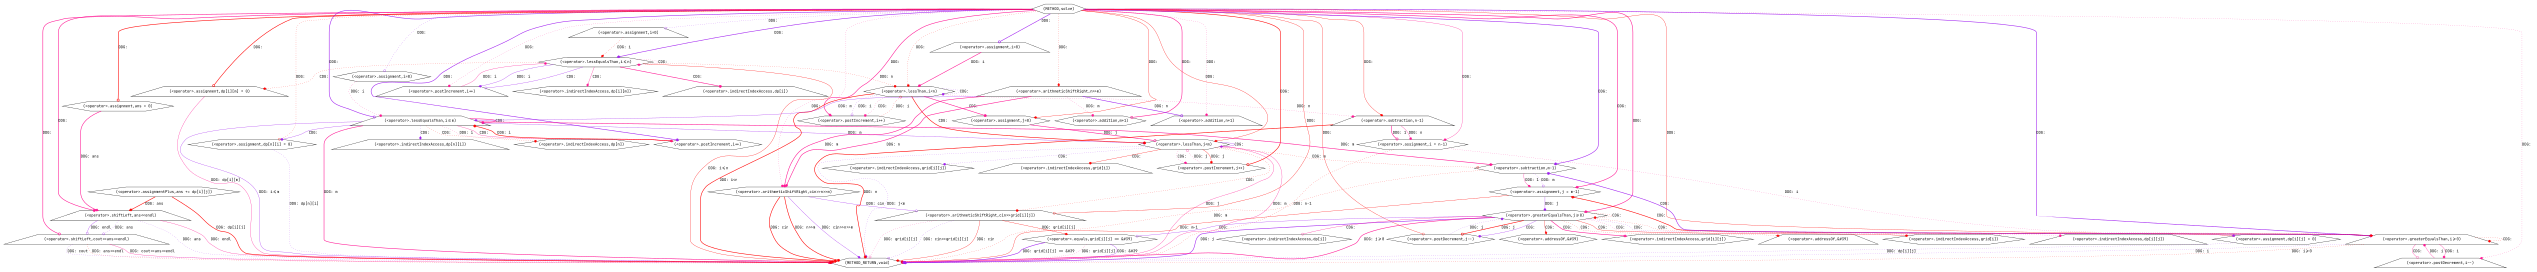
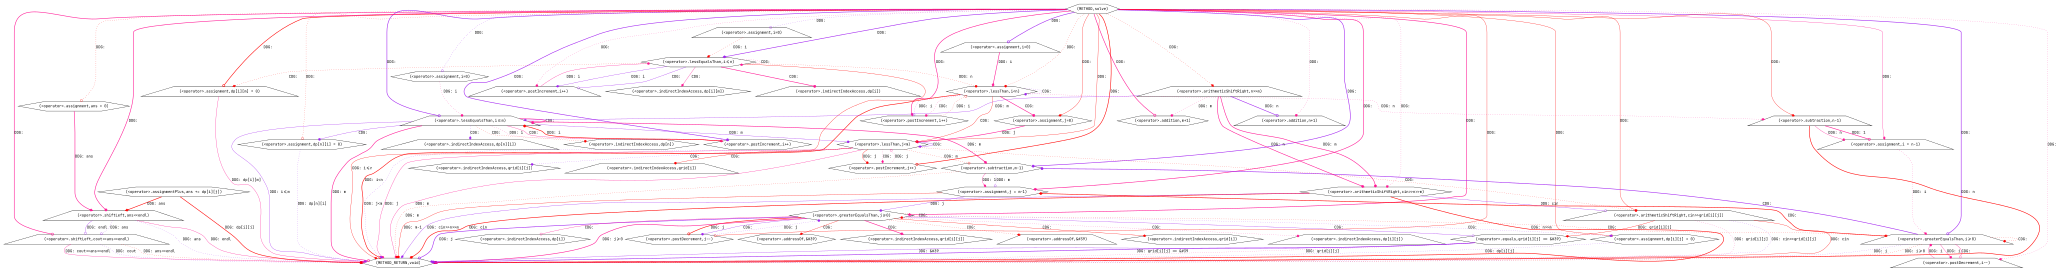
edge "(METHOD,solve)" -> "(<operator>.assignment,ans = 0)": style bold -> dotted
edge "(<operator>.lessThan,i<n)" -> "(<operator>.lessThan,j<m)": style bold -> solid
node "(<operator>.assignment,i = n-1)": shape hexagon -> trapezium
edge "(<operator>.assignment,i = n-1)" -> "(METHOD_RETURN,void)": removed, label "DDG: n-1"
